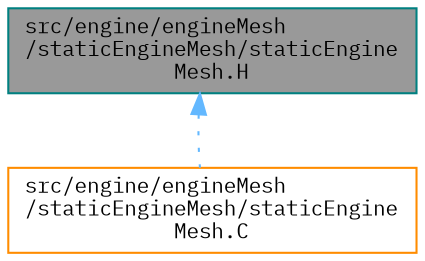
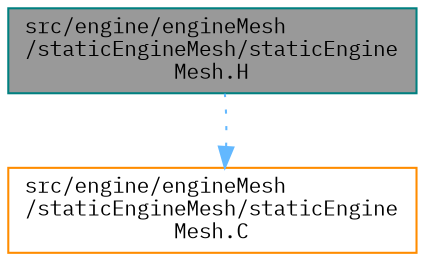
edge "src/engine/engineMesh /staticEngineMesh/staticEngine Mesh.C" -> "src/engine/engineMesh /staticEngineMesh/staticEngine Mesh.H": reversed
